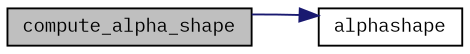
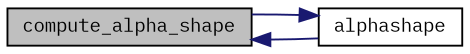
edge "alphashape" -> "compute_alpha_shape": added
